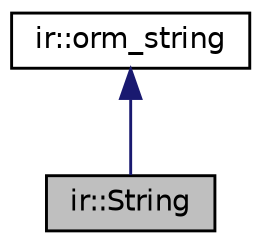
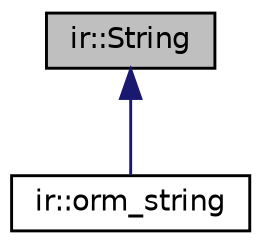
edge "ir::String" -> "ir::orm_string": reversed
